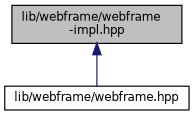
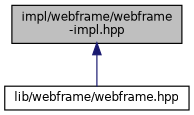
node "lib/webframe/webframe -impl.hpp": label "lib/webframe/webframe -impl.hpp" -> "impl/webframe/webframe -impl.hpp"
